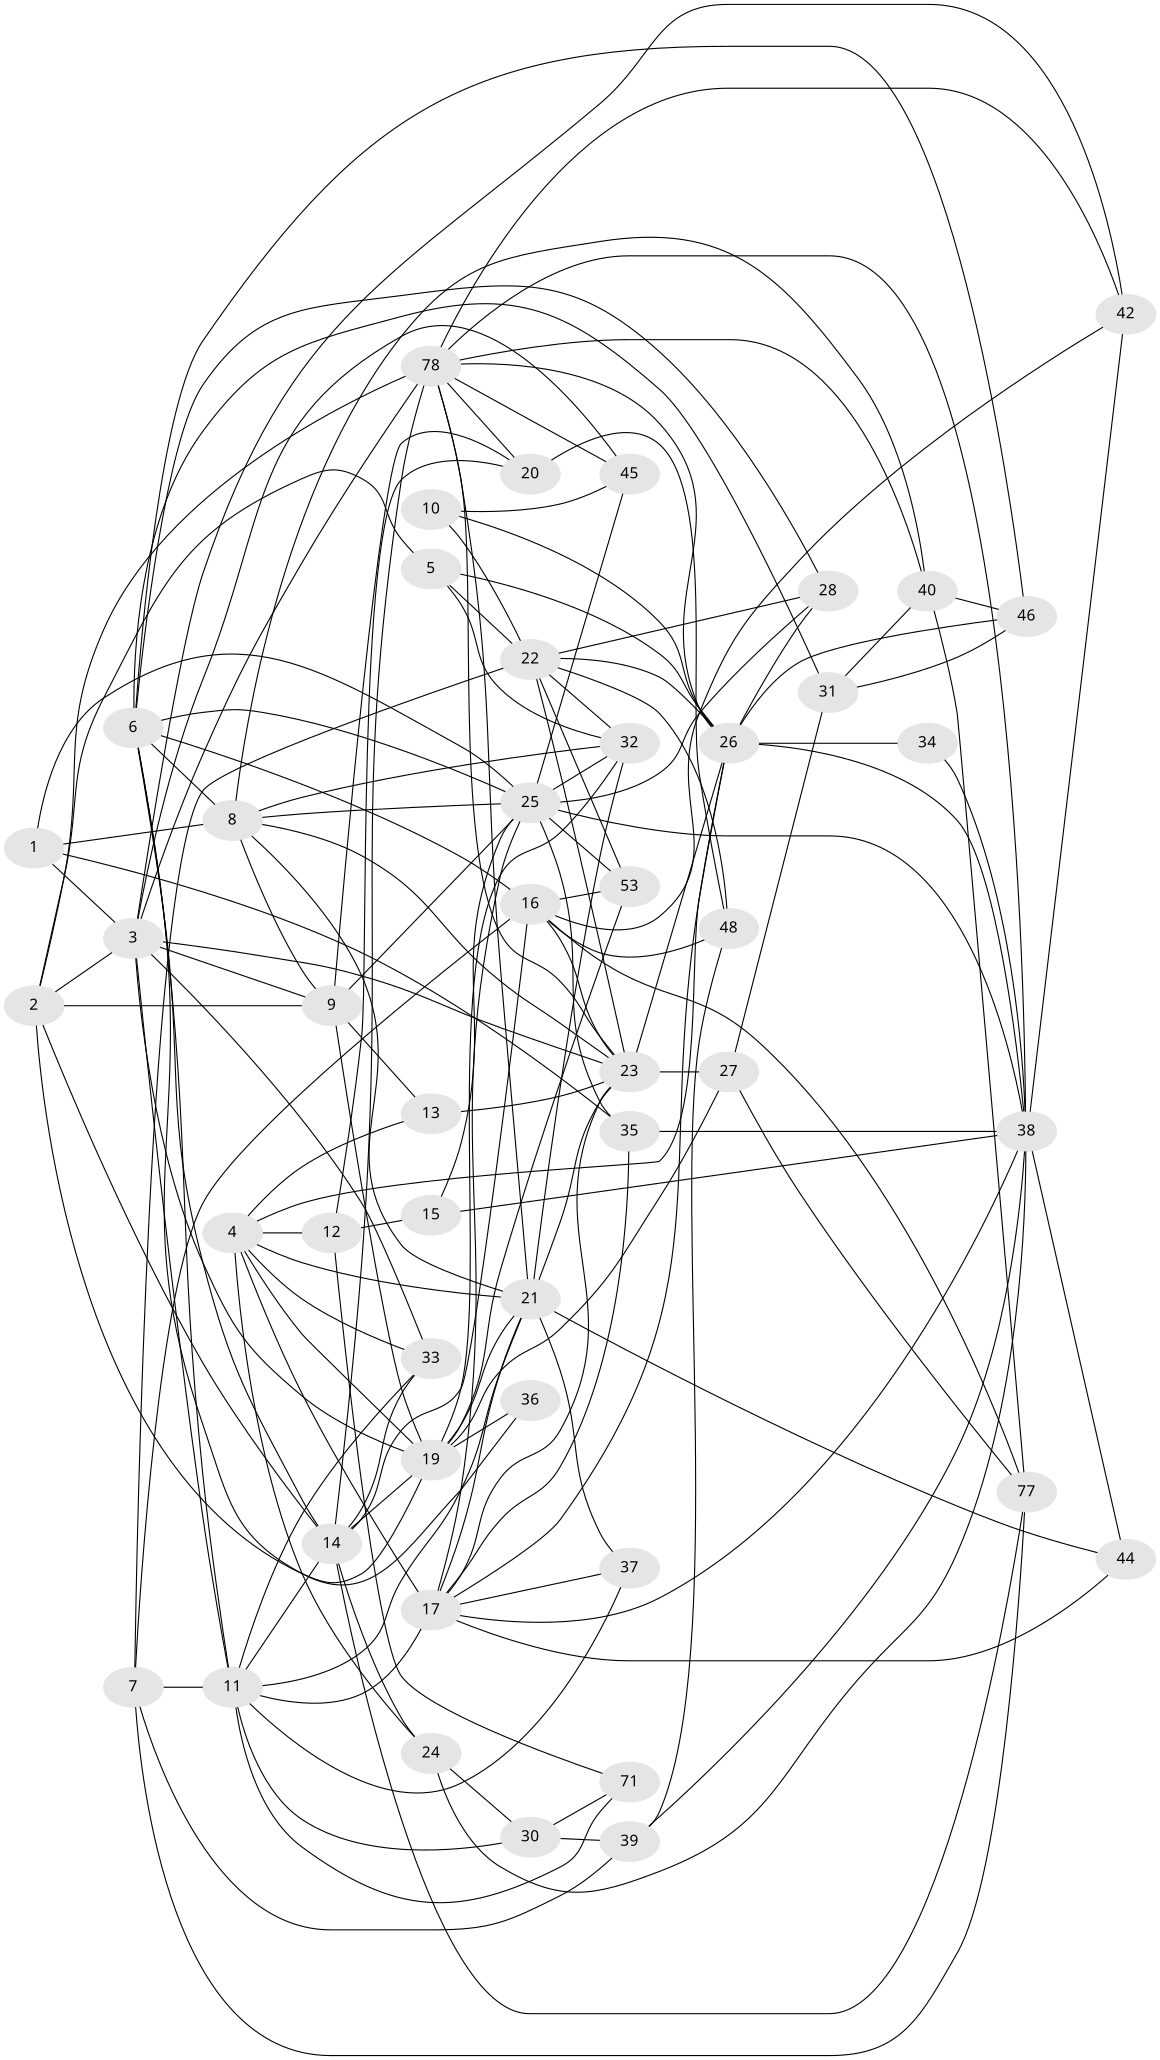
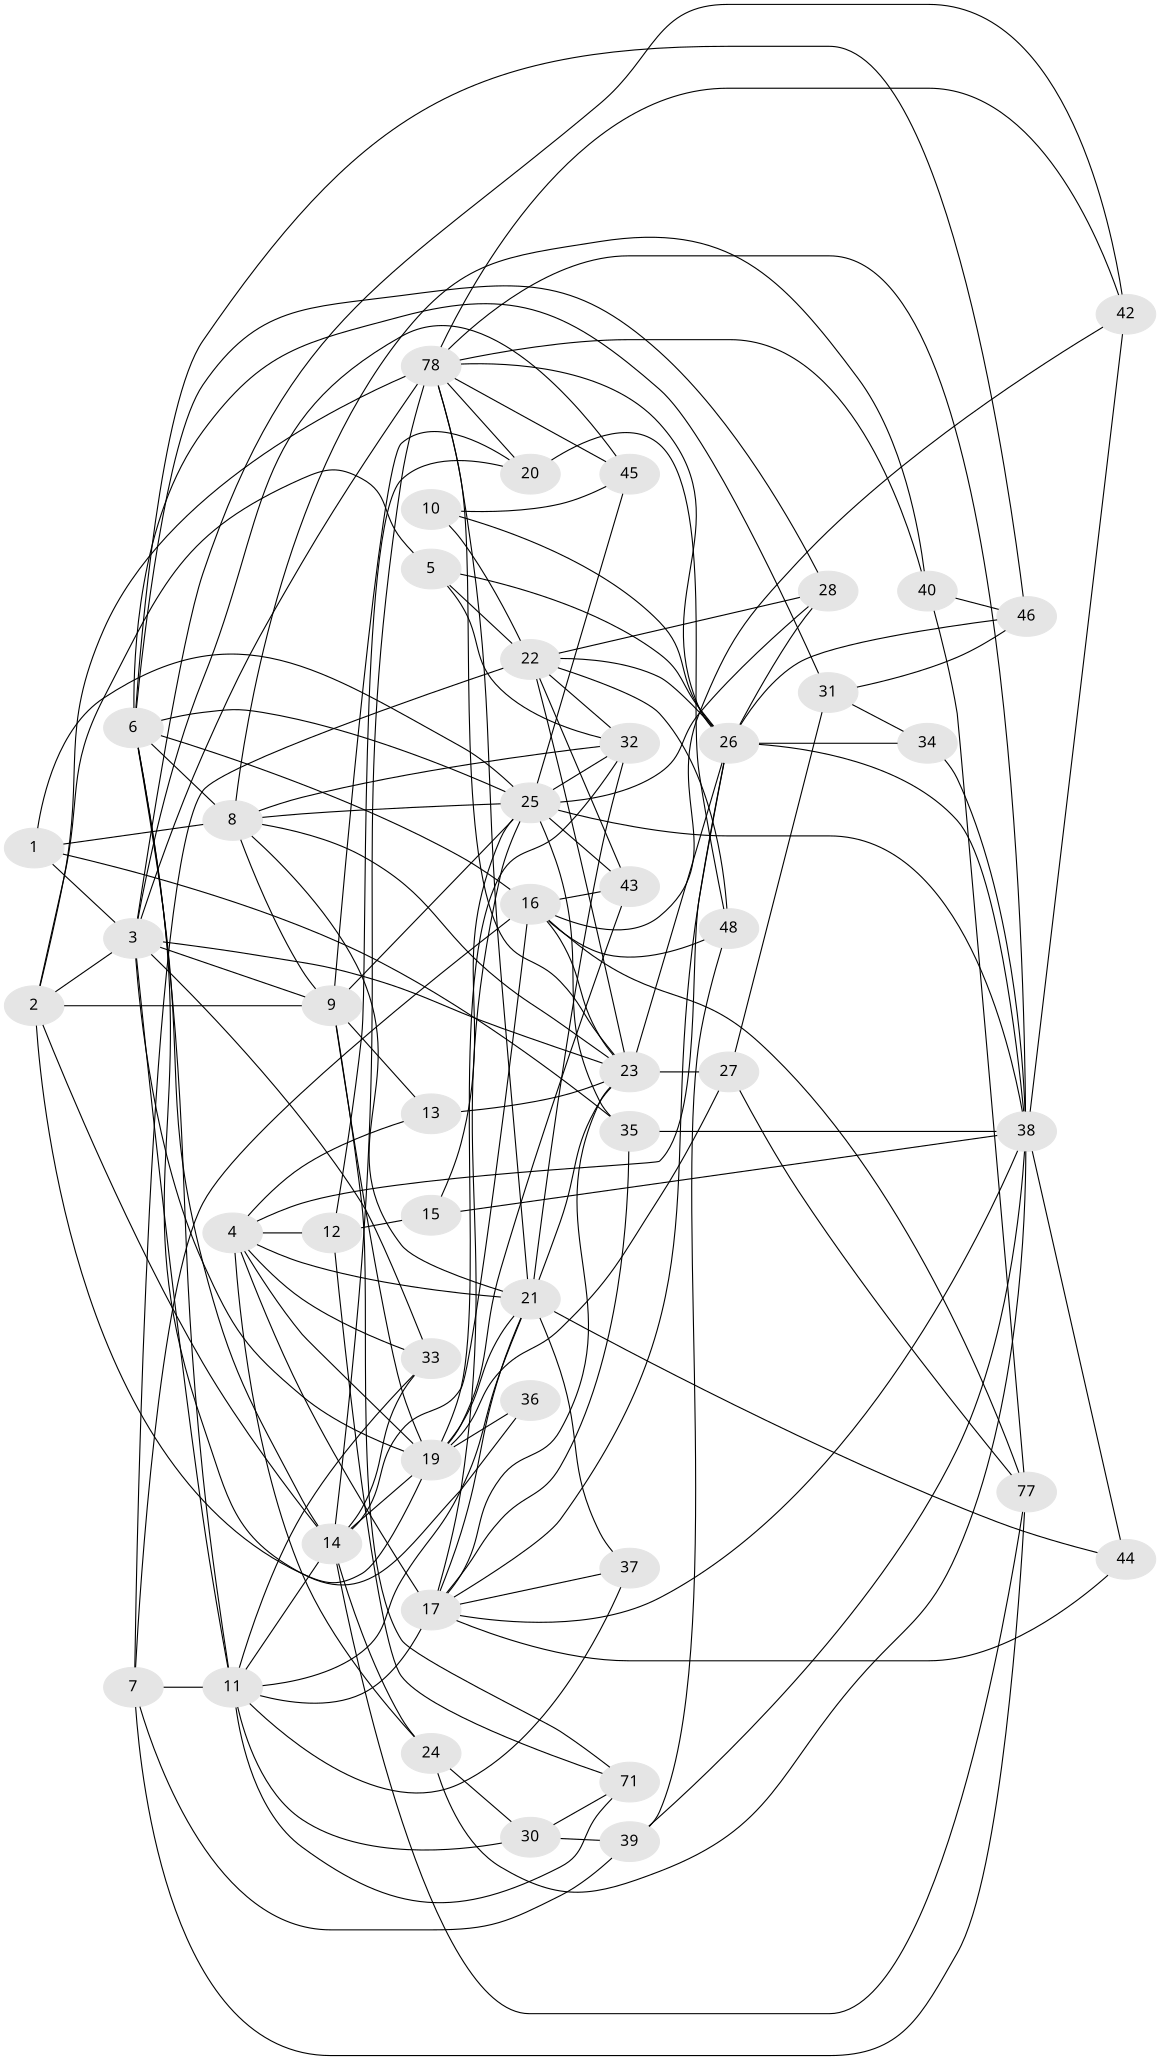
edge "40" -- "31": now "34" -- "31"
node "53": label "53" -> "43"
edge "9" -- "71": added
